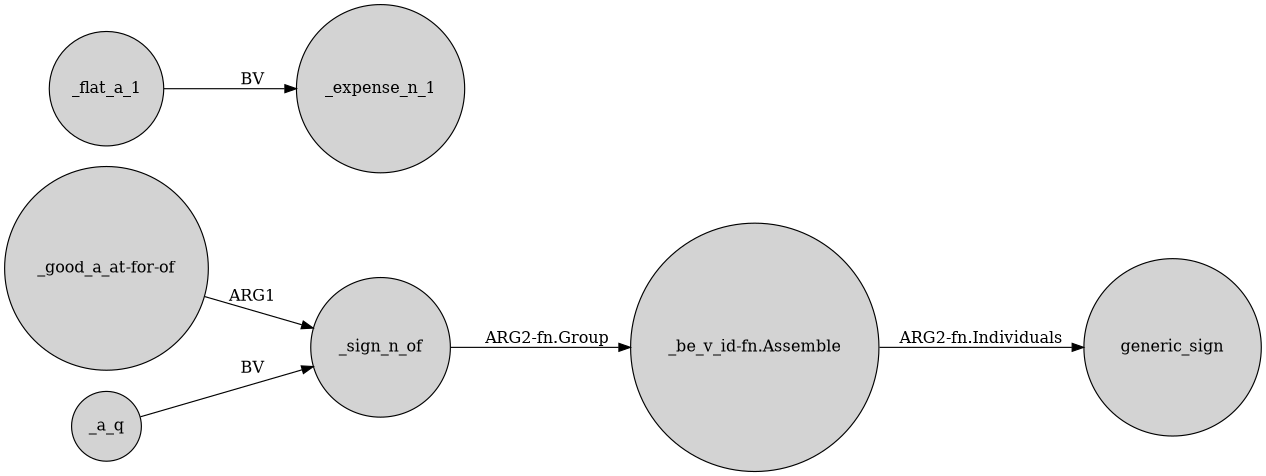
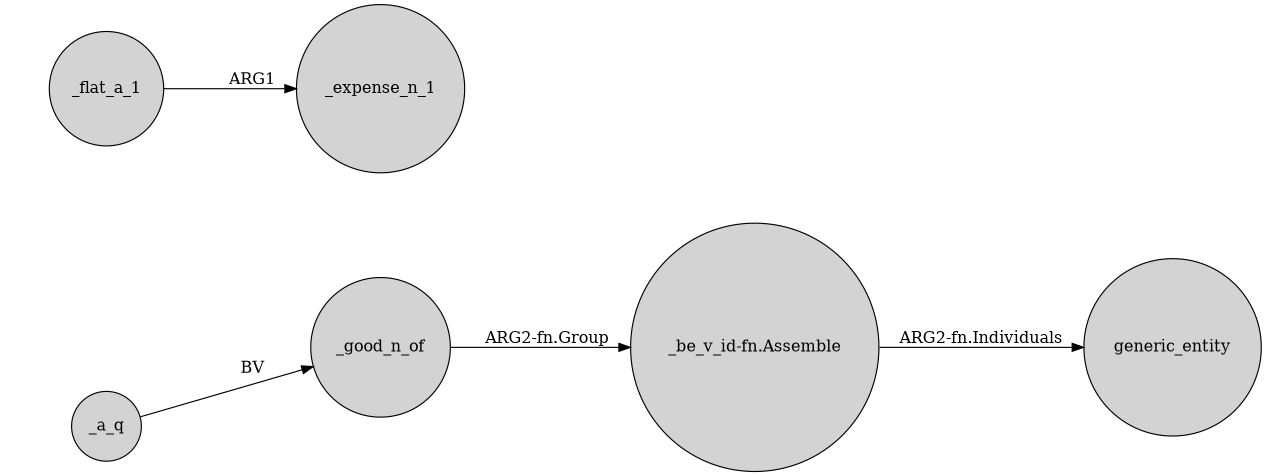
edge "_flat_a_1" -> "_expense_n_1": label "BV" -> "ARG1"
node "_good_a_at-for-of": removed
node "_sign_n_of": label "_sign_n_of" -> "_good_n_of"
node "generic_sign": label "generic_sign" -> "generic_entity"
